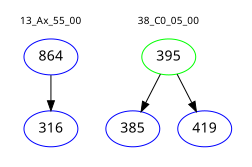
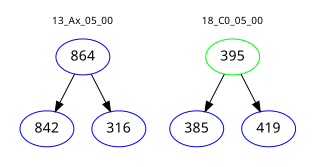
cluster "13_Ax_55_00": label "13_Ax_55_00" -> "13_Ax_05_00"
cluster "38_C0_05_00": label "38_C0_05_00" -> "18_C0_05_00"
node "842": added
